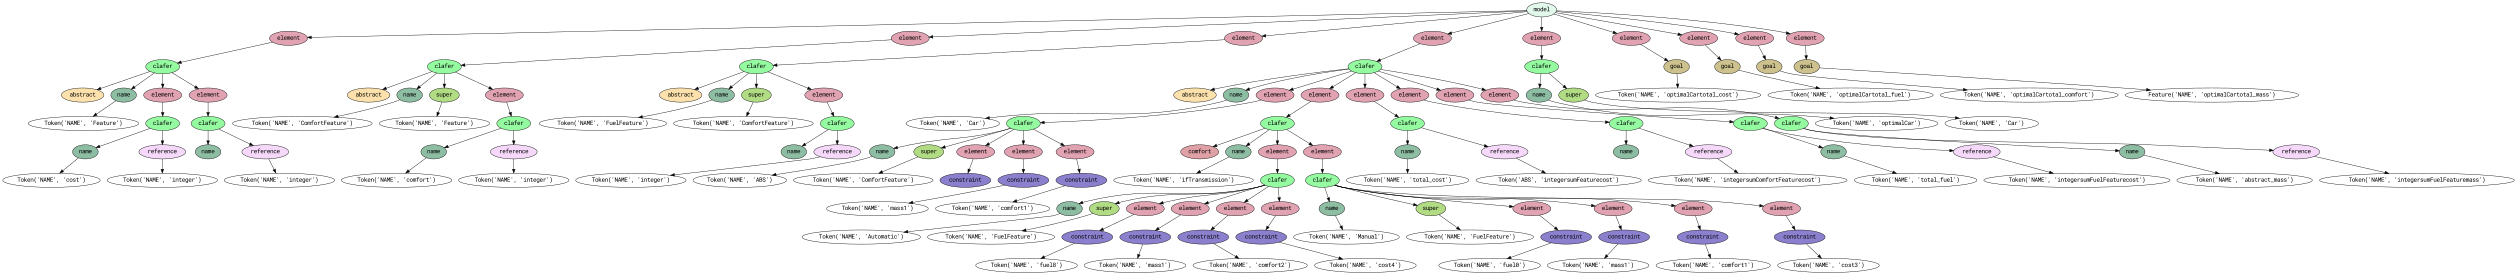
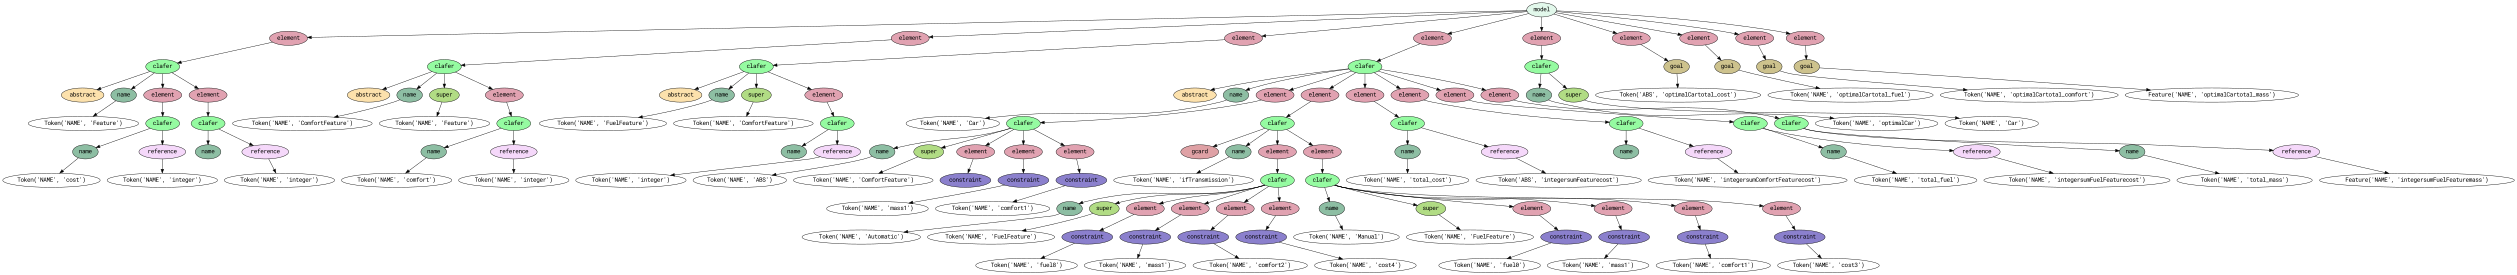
node "Token('NAME', 'optimalCartotal_cost')": label "Token('NAME', 'optimalCartotal_cost')" -> "Token('ABS', 'optimalCartotal_cost')"
node "comfort": label "comfort" -> "gcard"
node "Token('NAME', 'abstract_mass')": label "Token('NAME', 'abstract_mass')" -> "Token('NAME', 'total_mass')"
node "Token('NAME', 'integersumFuelFeaturemass')": label "Token('NAME', 'integersumFuelFeaturemass')" -> "Feature('NAME', 'integersumFuelFeaturemass')"
